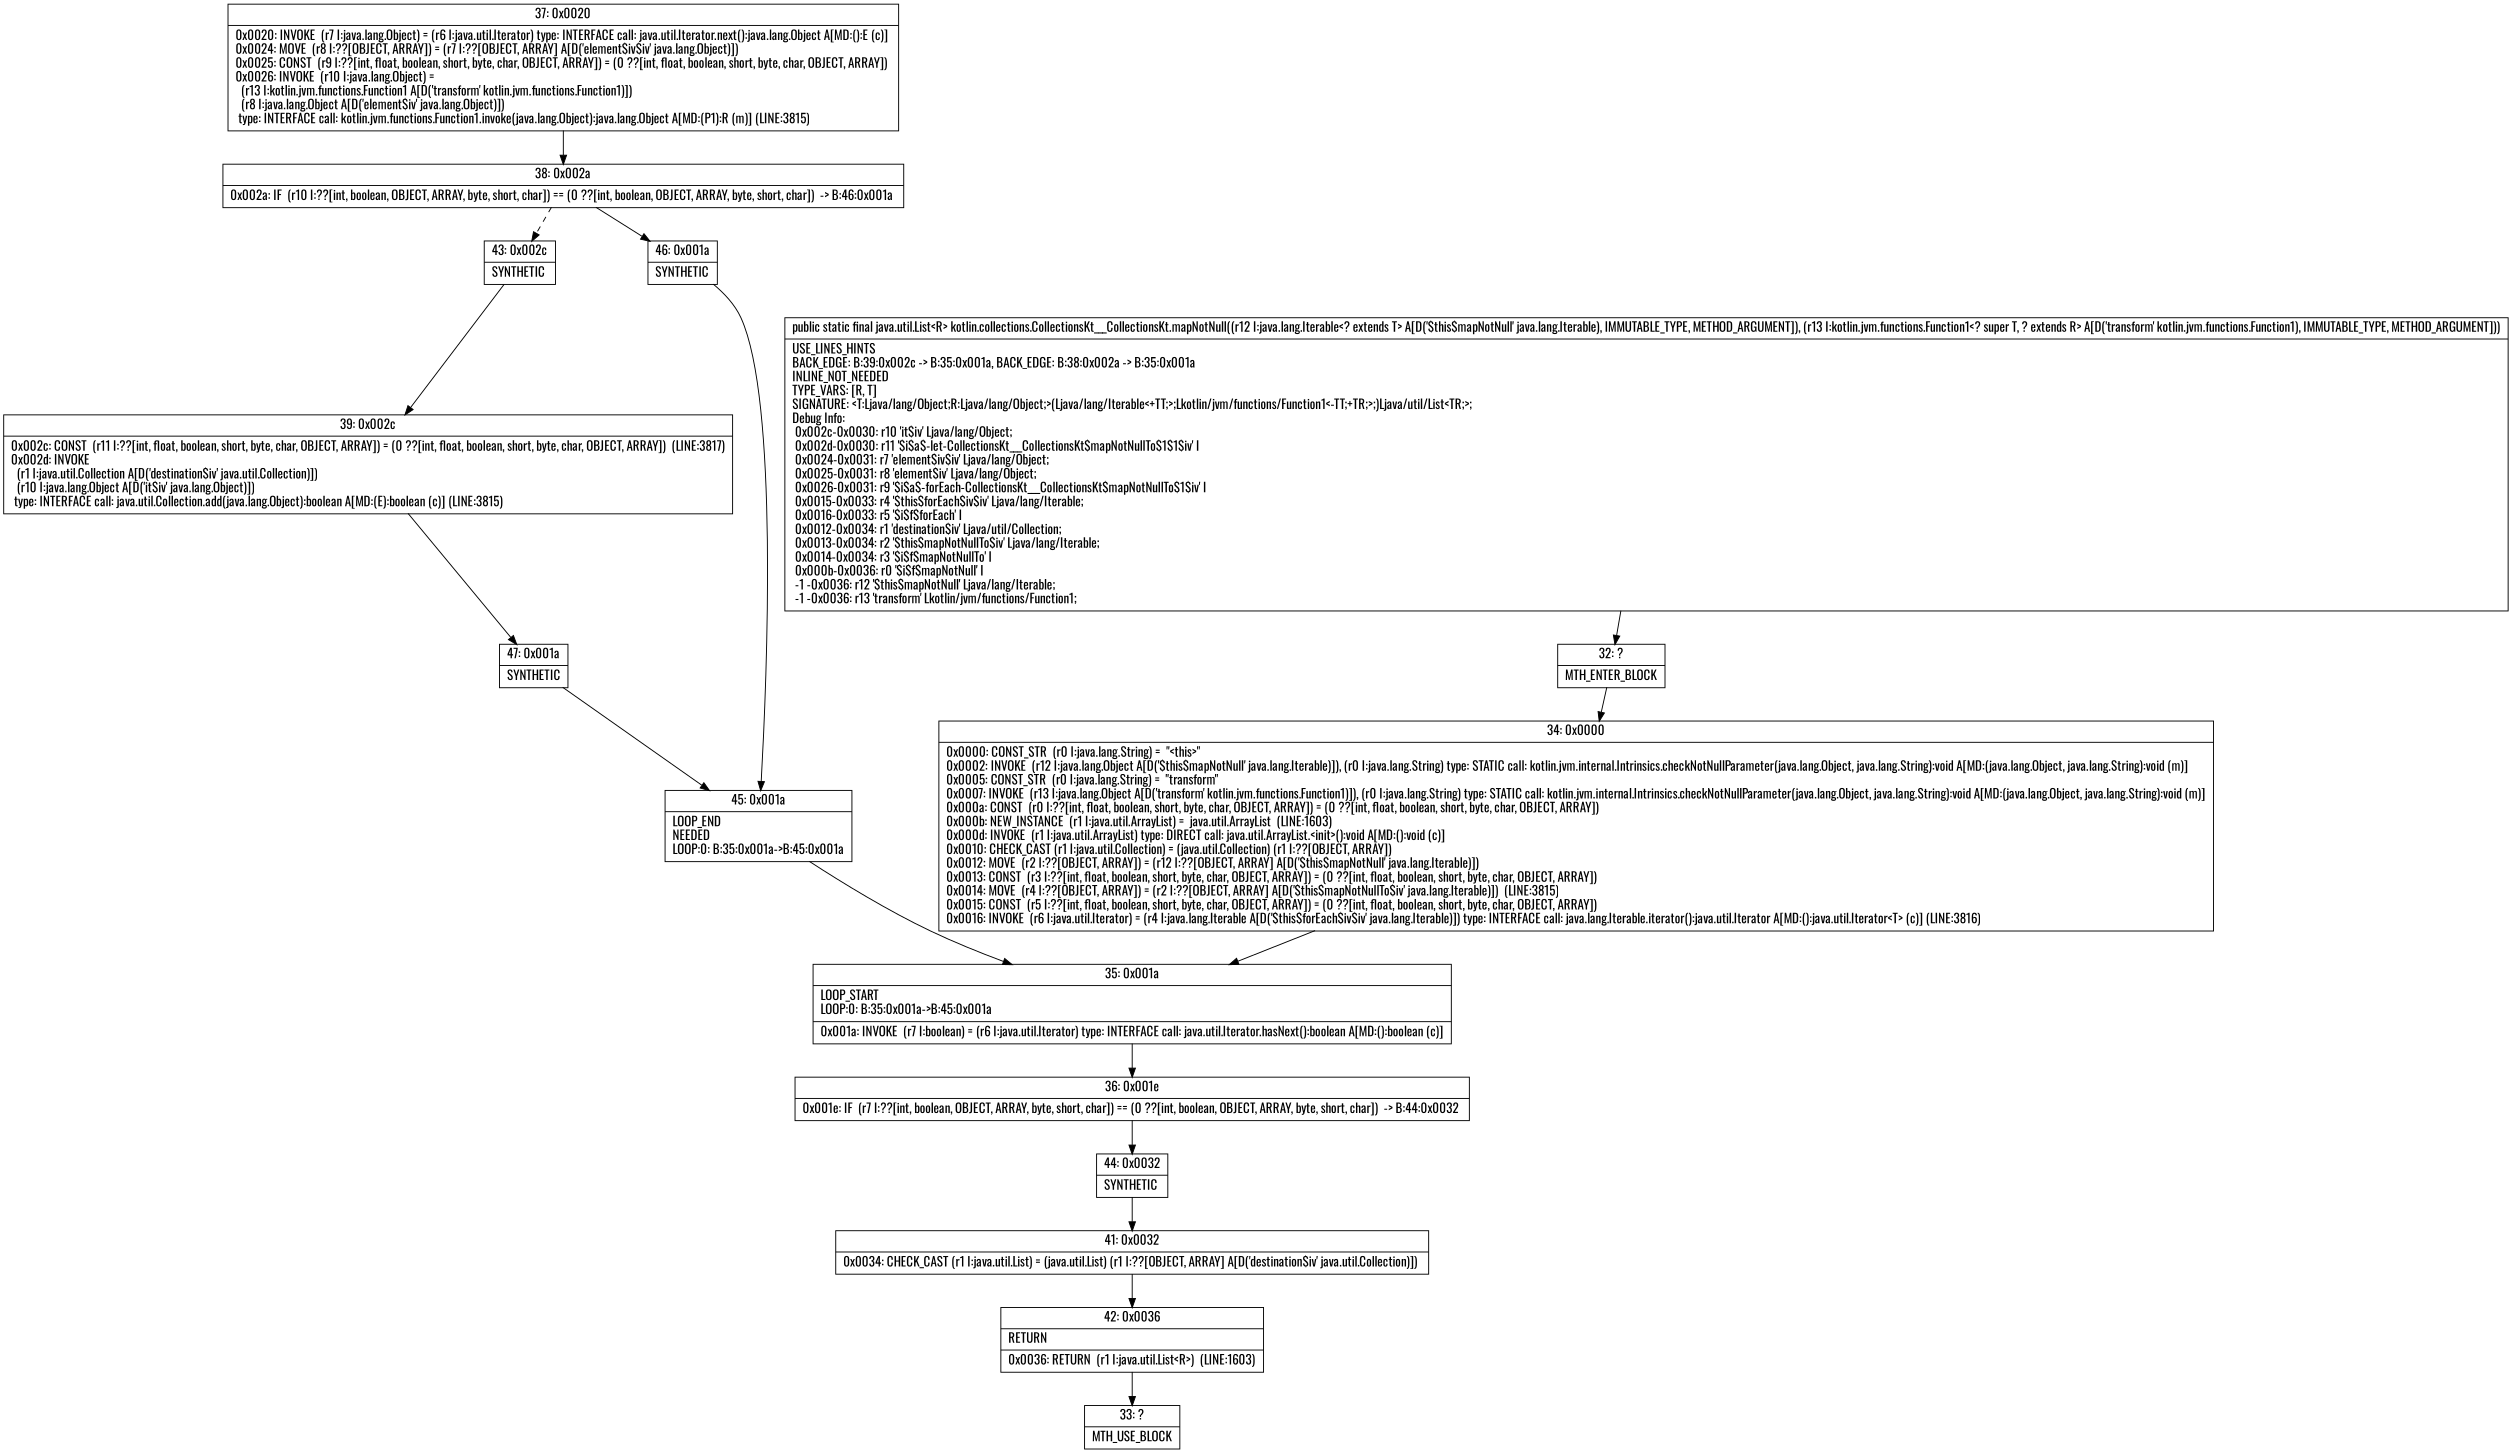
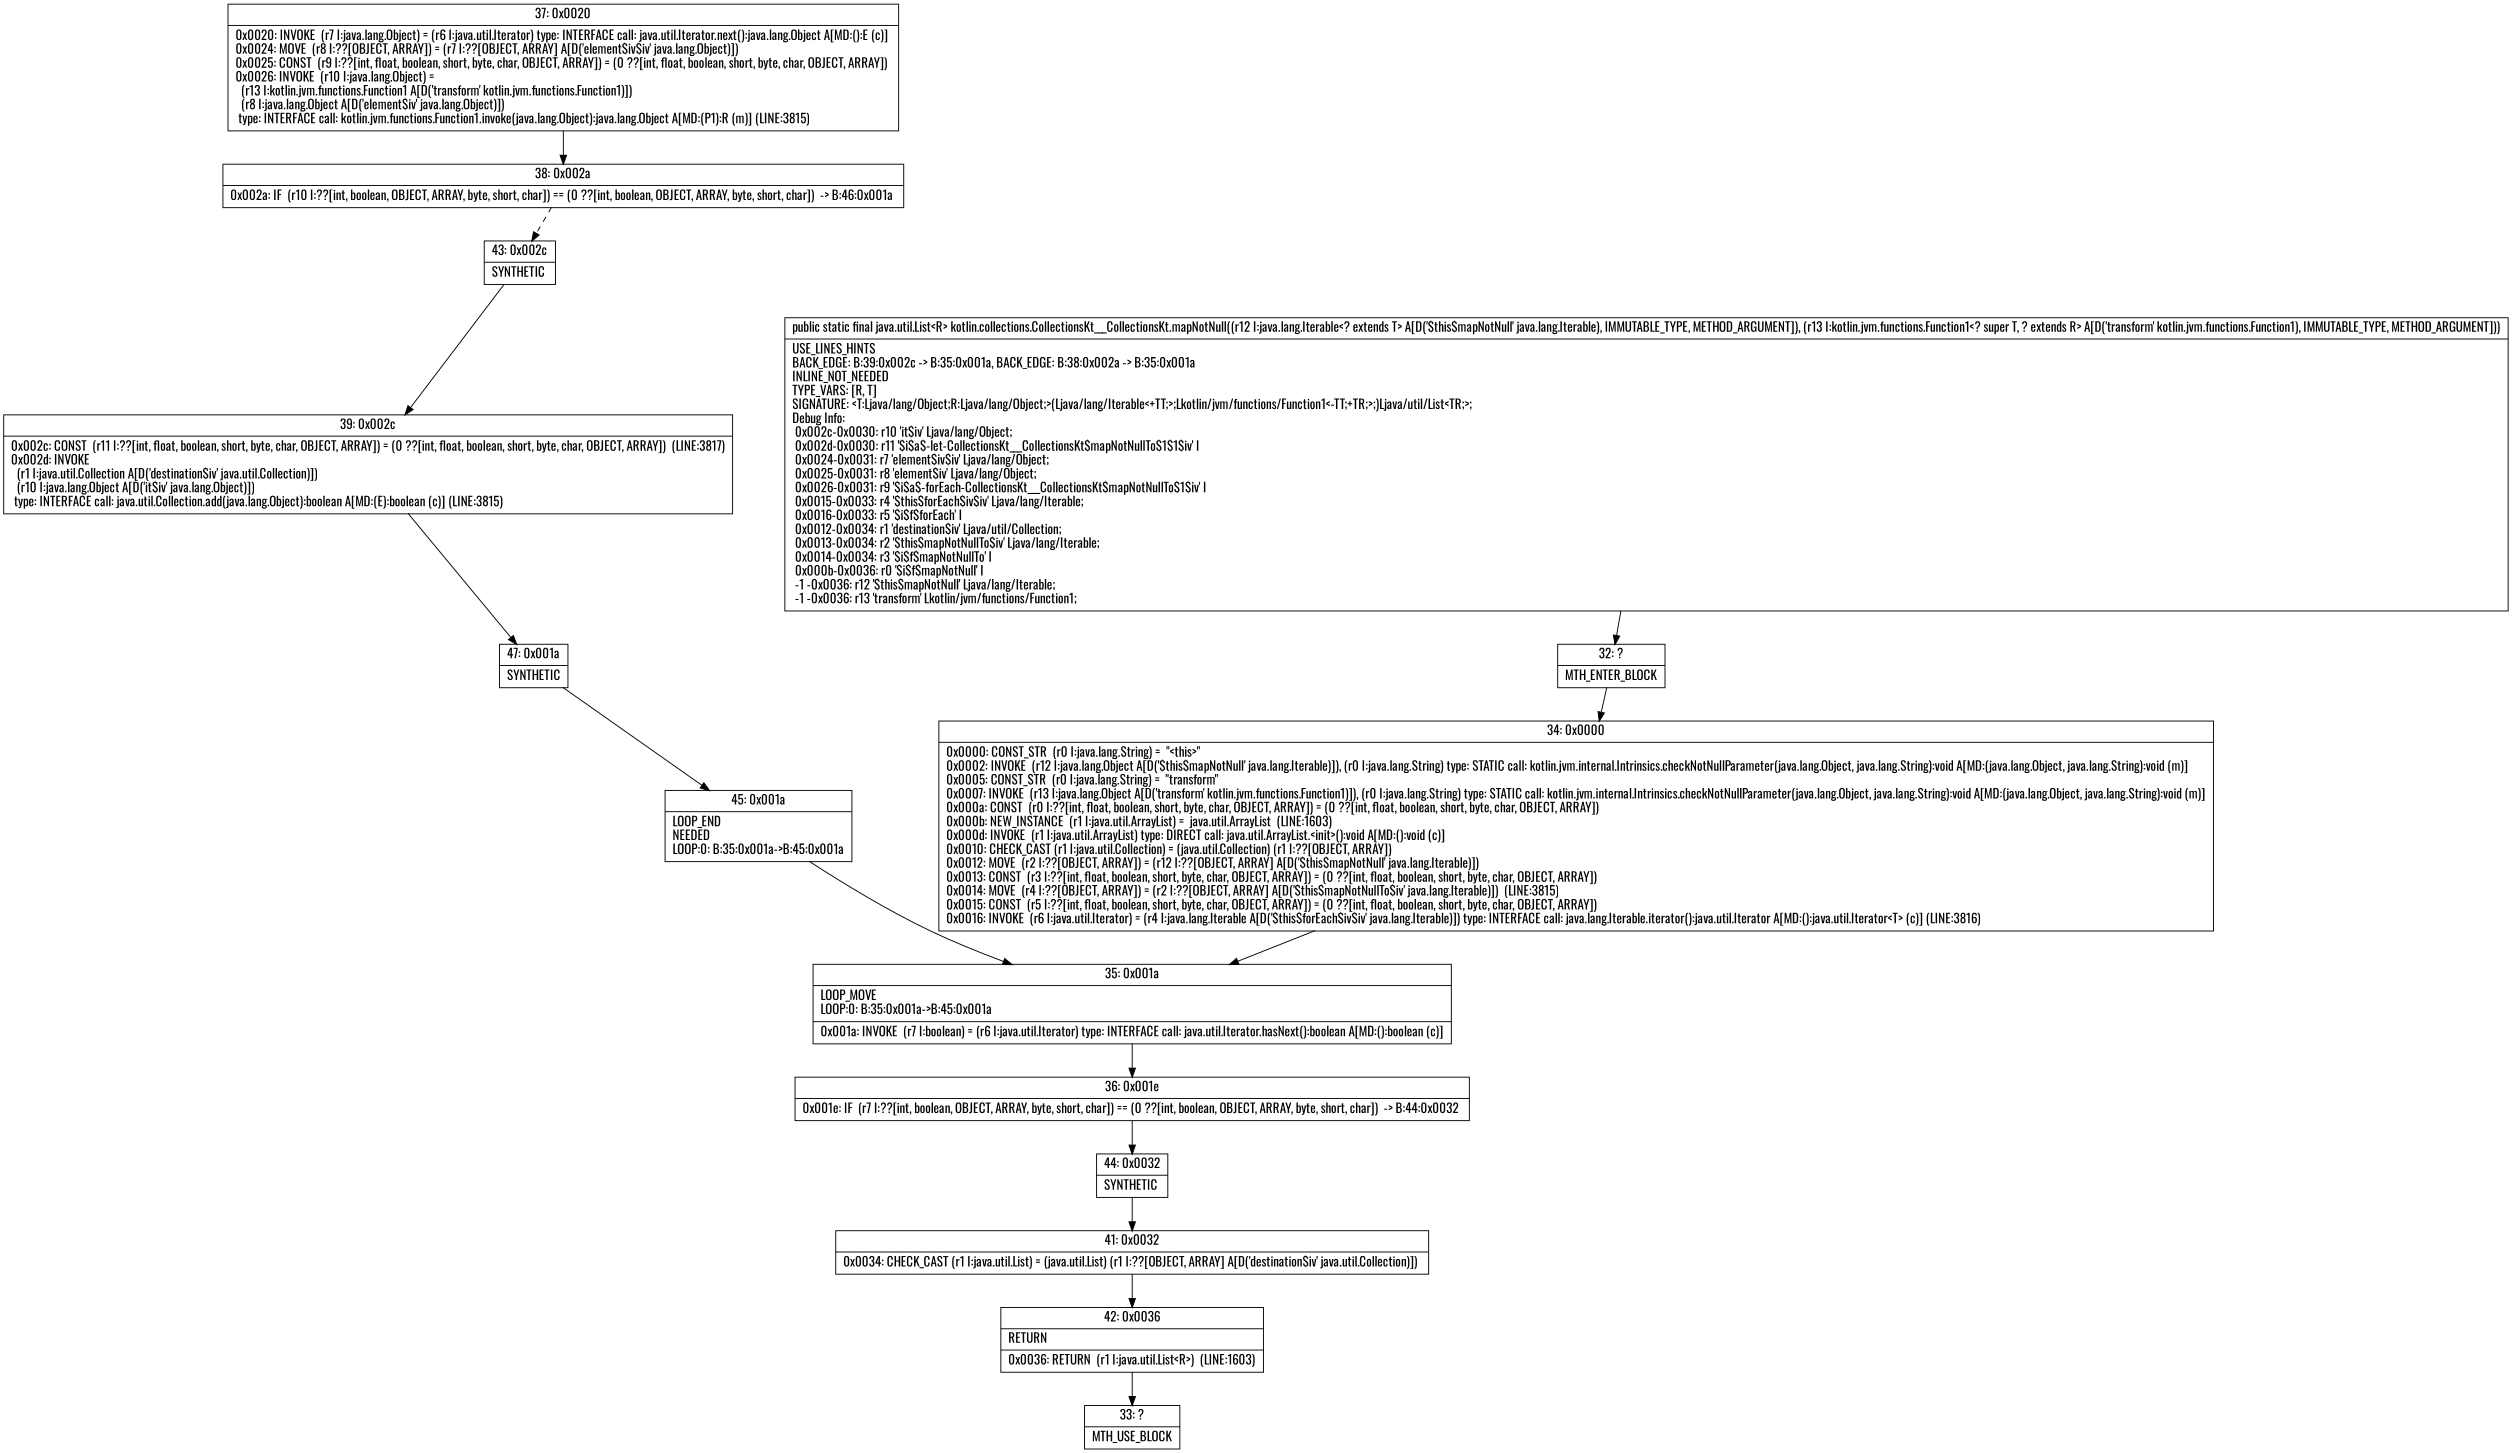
node "46: 0x001a": removed
node "35: 0x001a": text "LOOP_START" -> "LOOP_MOVE"
